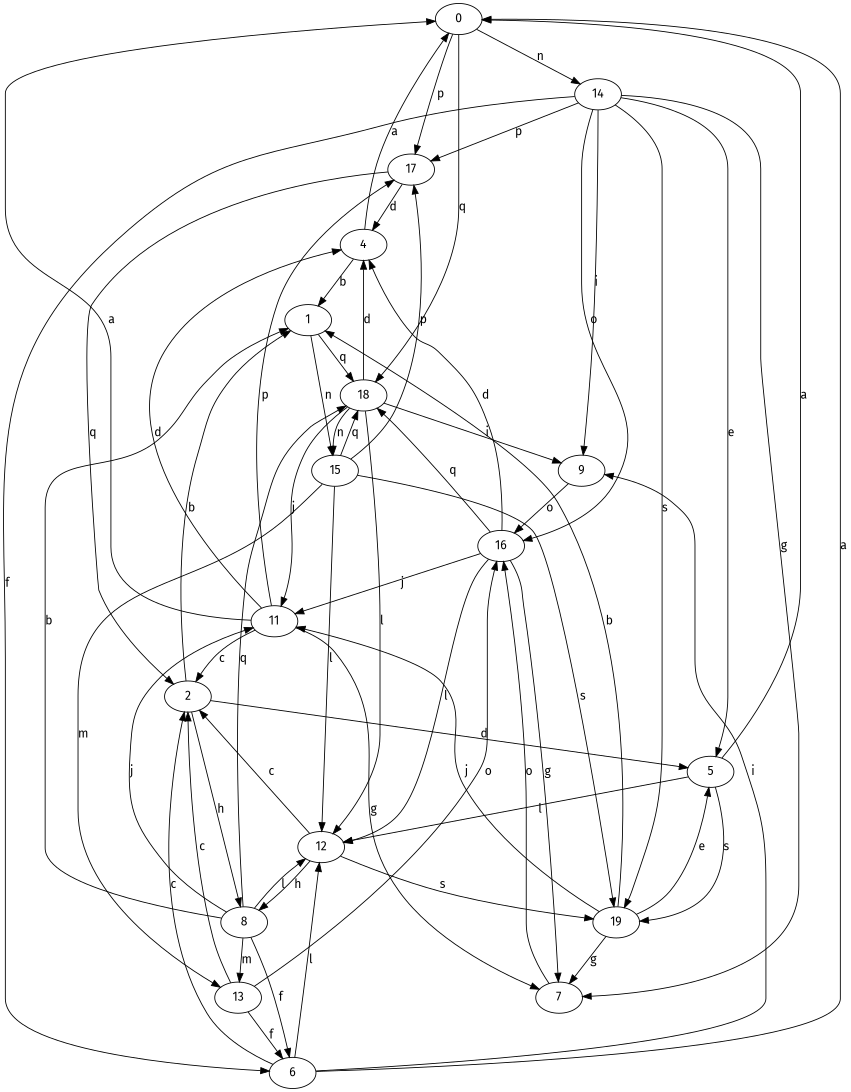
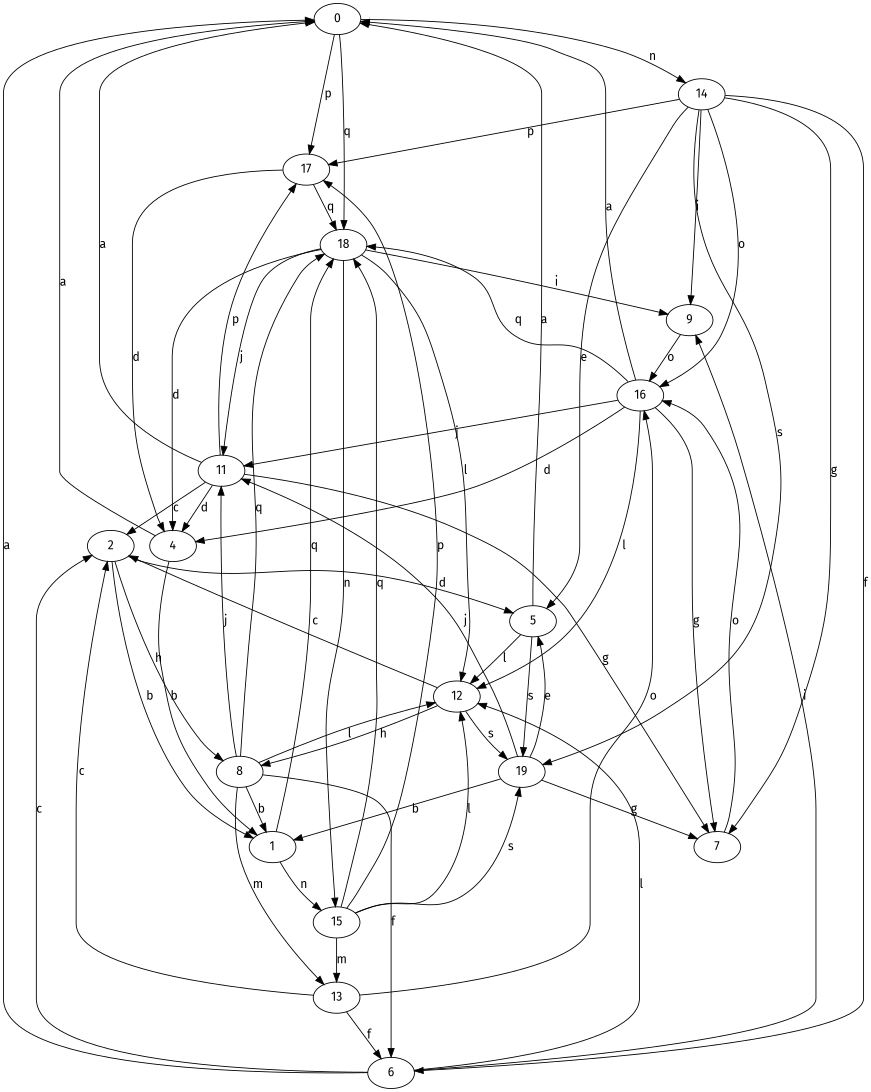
edge "16" -> "0": added, label "a"
edge "17" -> "2": now "17" -> "18"
